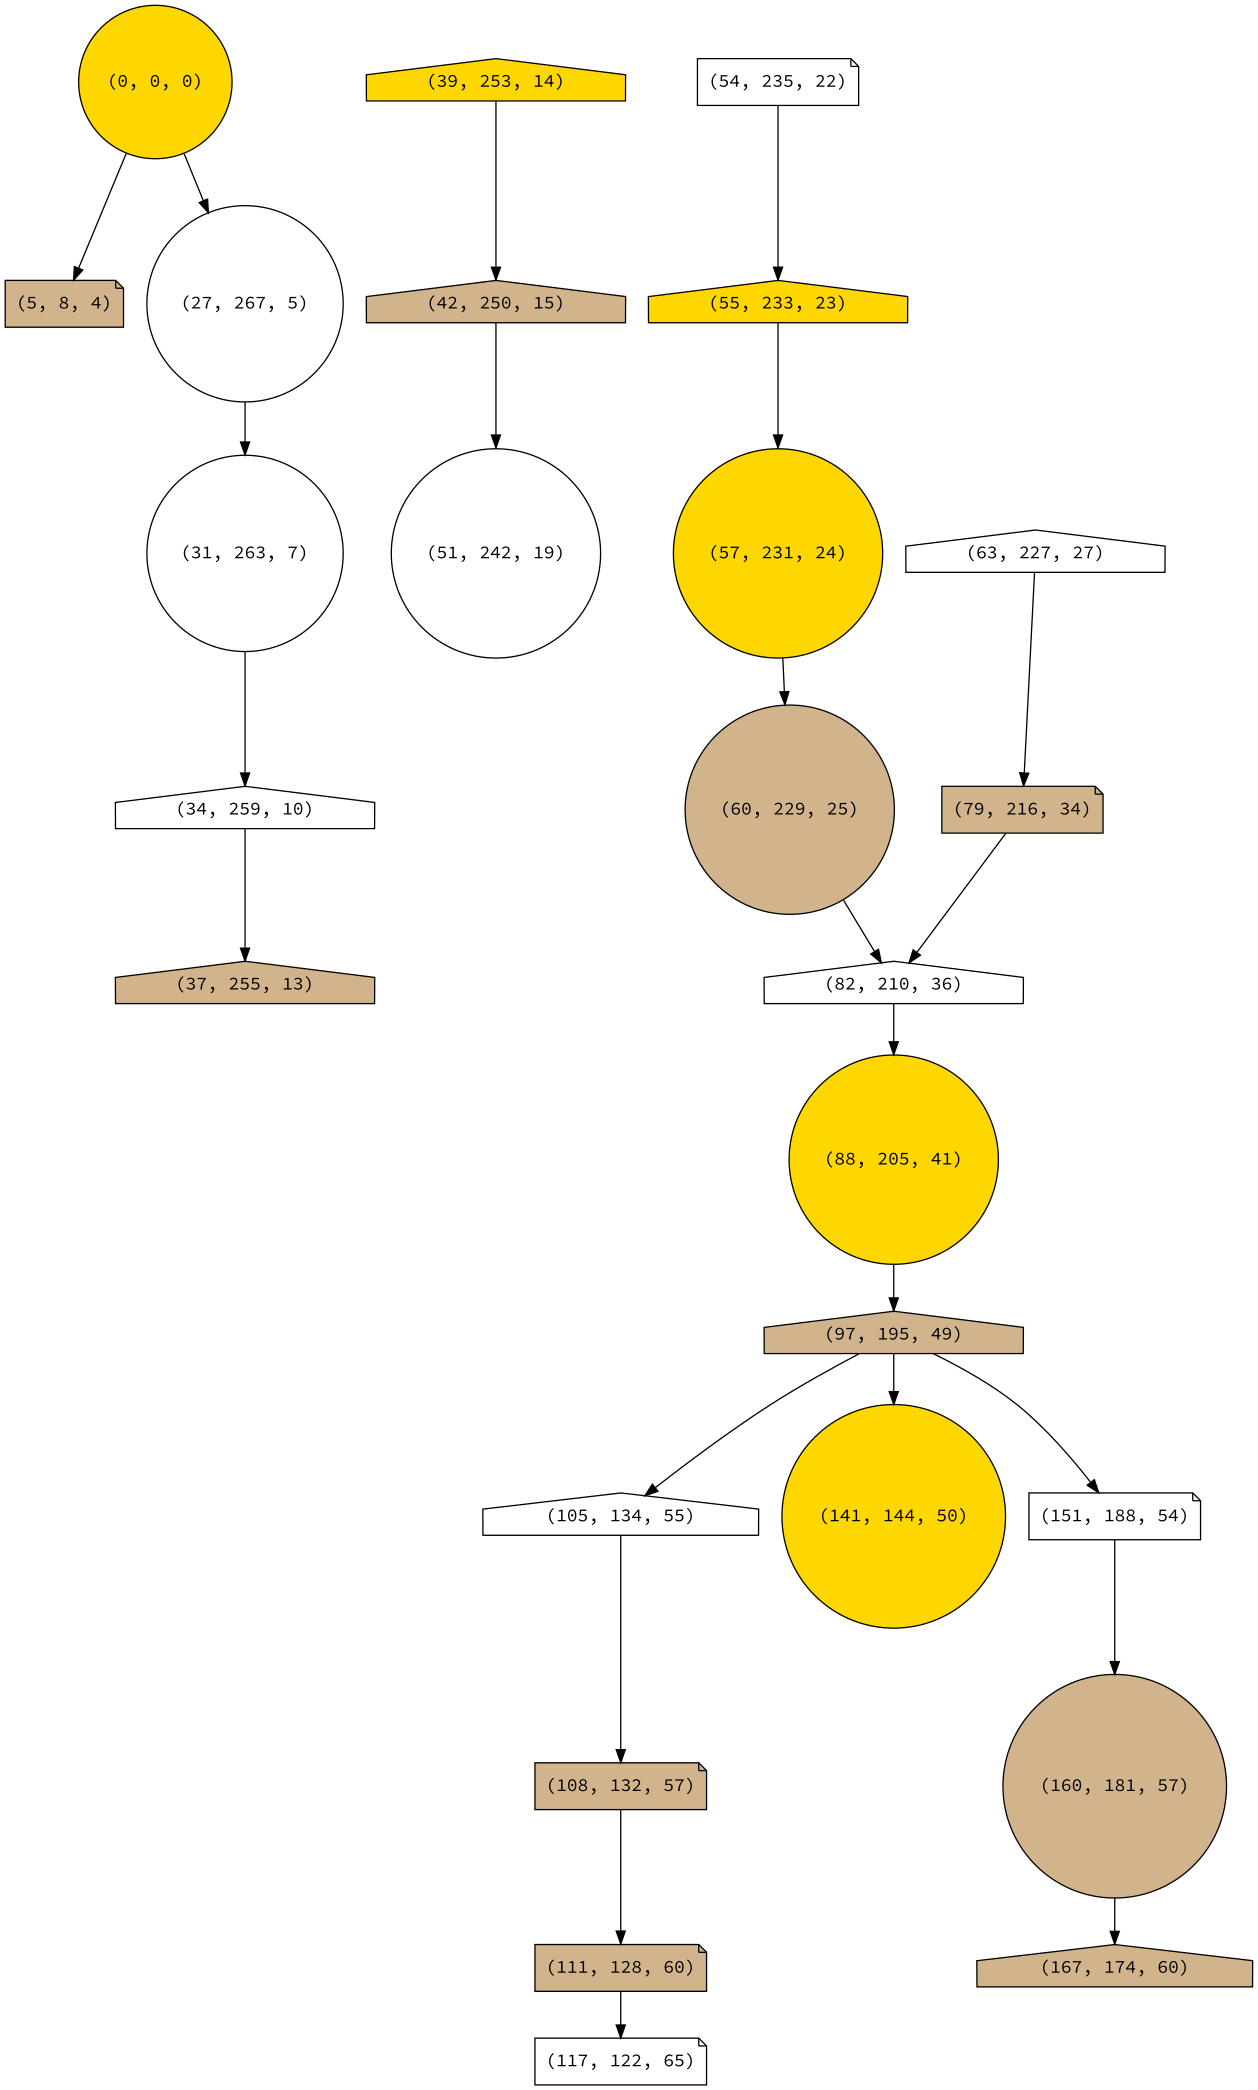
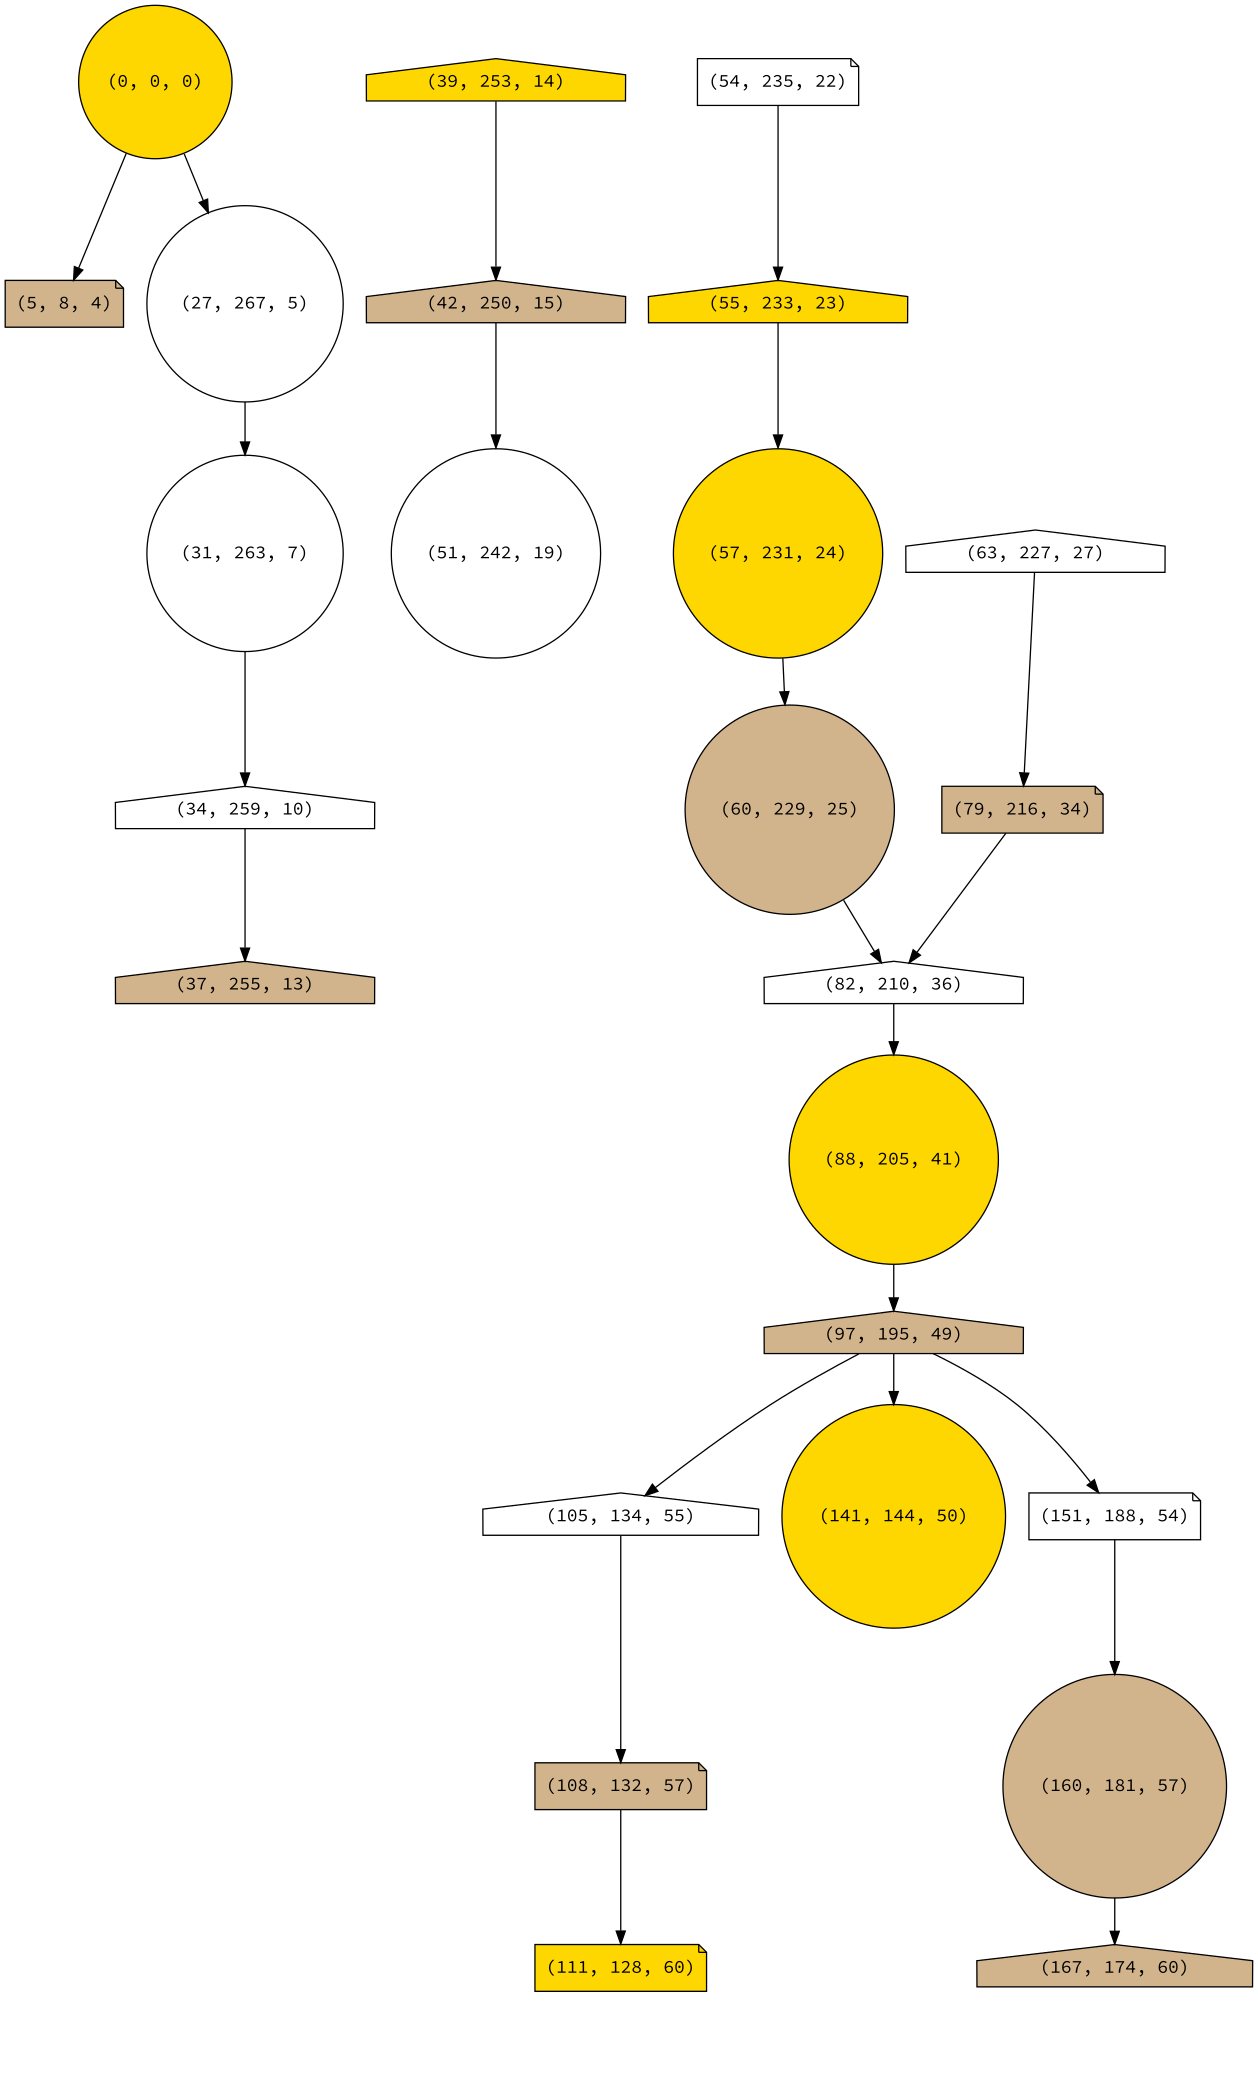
node "(111, 128, 60)": fillcolor tan -> gold
node "(117, 122, 65)": removed
